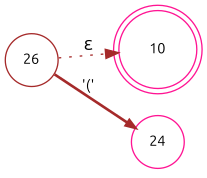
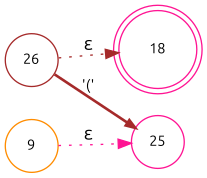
node "10": label "10" -> "18"
node "24": label "24" -> "25"
node "9": added
